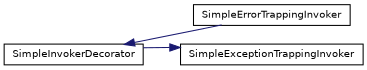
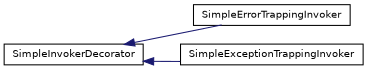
edge "SimpleInvokerDecorator" -> "SimpleExceptionTrappingInvoker": reversed
